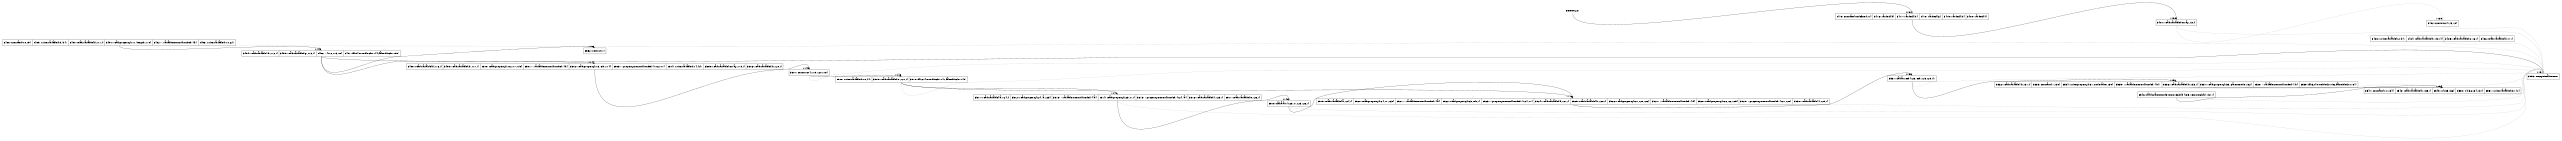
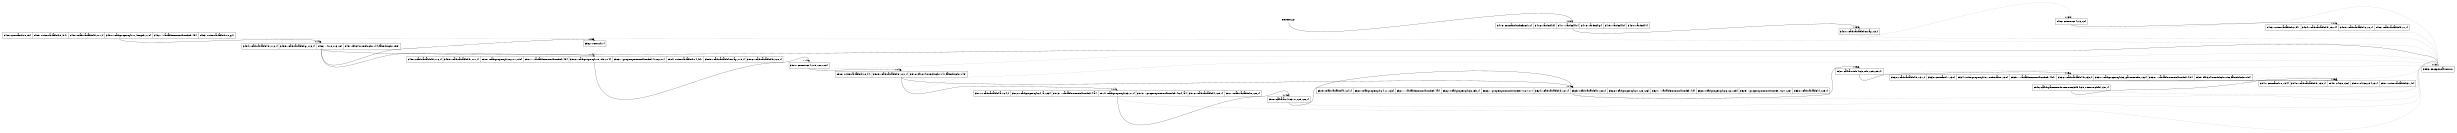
edge "3482: construct [-,v3,v2]" -> "3483: write-variable[v2,'f']*": added
